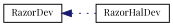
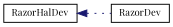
edge "RazorHalDev" -> "RazorDev": reversed
